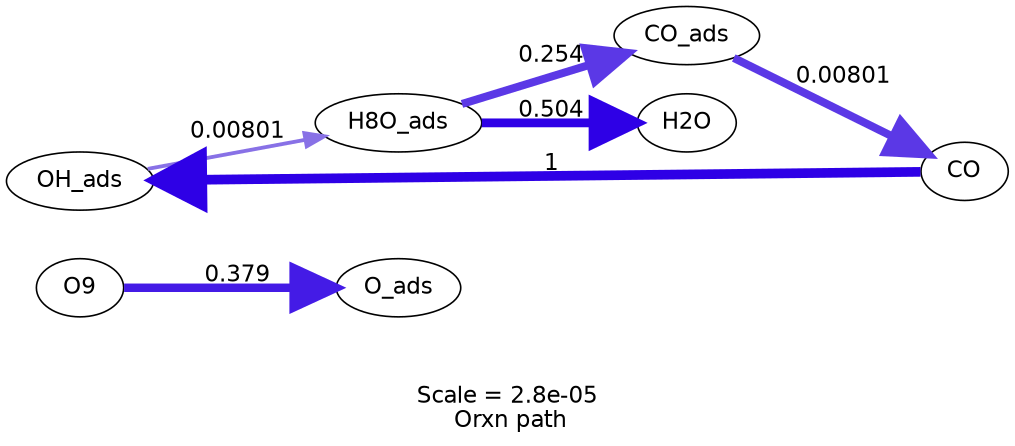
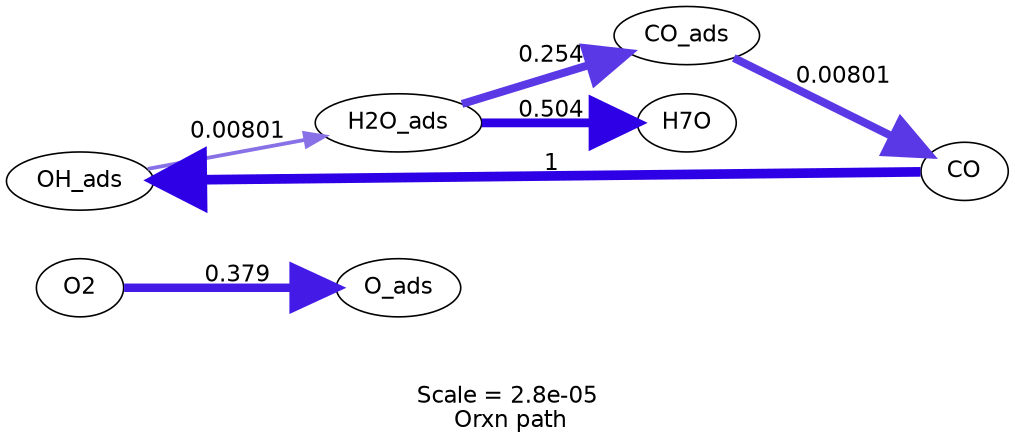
node "H8O_ads": label "H8O_ads" -> "H2O_ads"
node "H2O": label "H2O" -> "H7O"
node "O9": label "O9" -> "O2"
